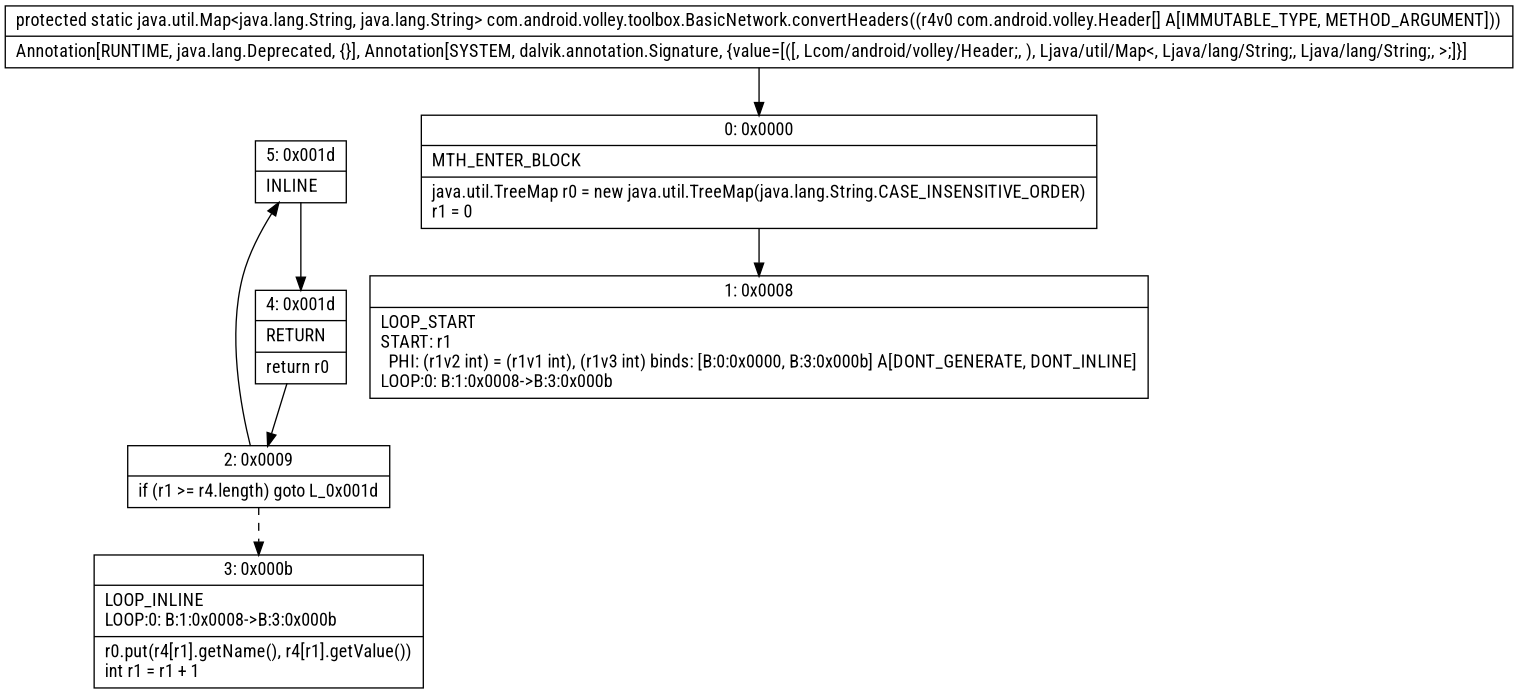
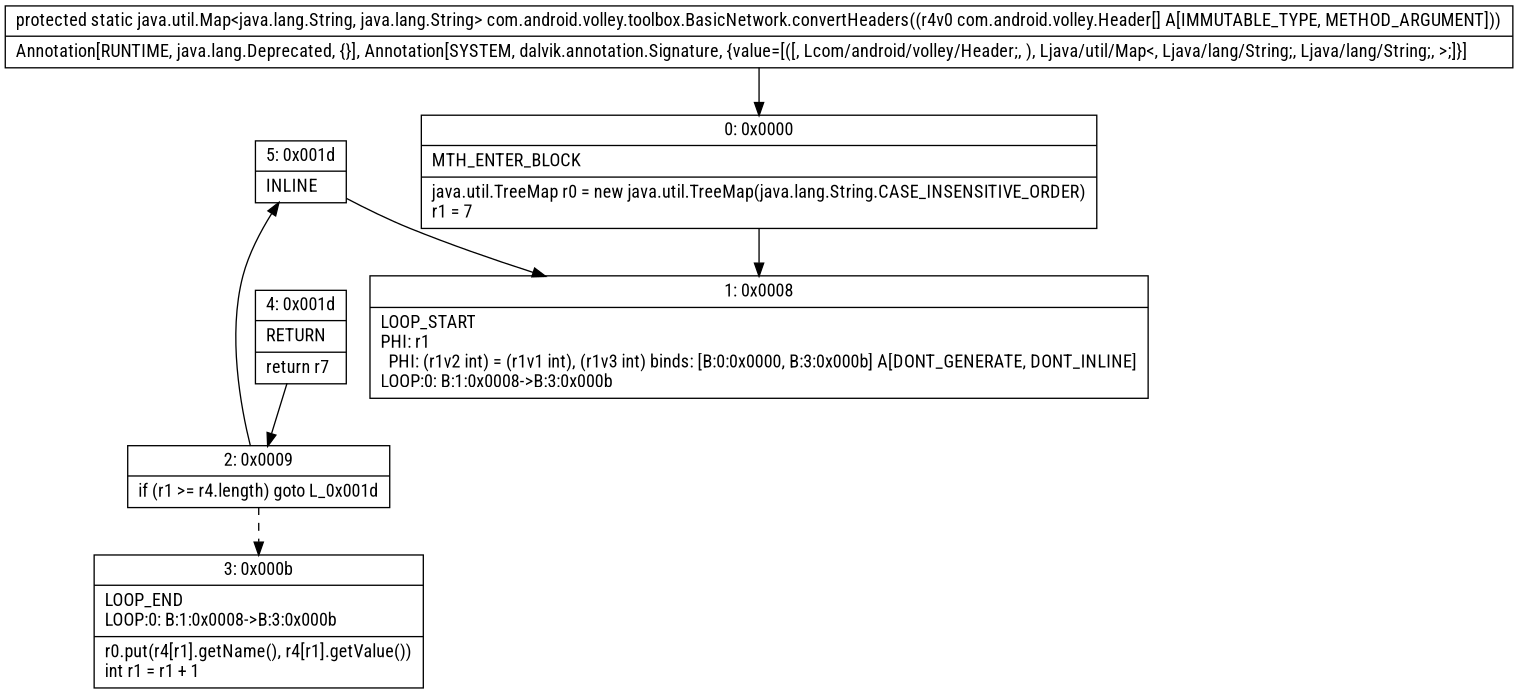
node "0: 0x0000": text "r1 = 0" -> "r1 = 7"
edge "5: 0x001d" -> "4: 0x001d": now "5: 0x001d" -> "1: 0x0008"
node "1: 0x0008": text "START: r1" -> "PHI: r1"
node "4: 0x001d": text "return r0" -> "return r7"
node "3: 0x000b": text "LOOP_INLINE" -> "LOOP_END"
